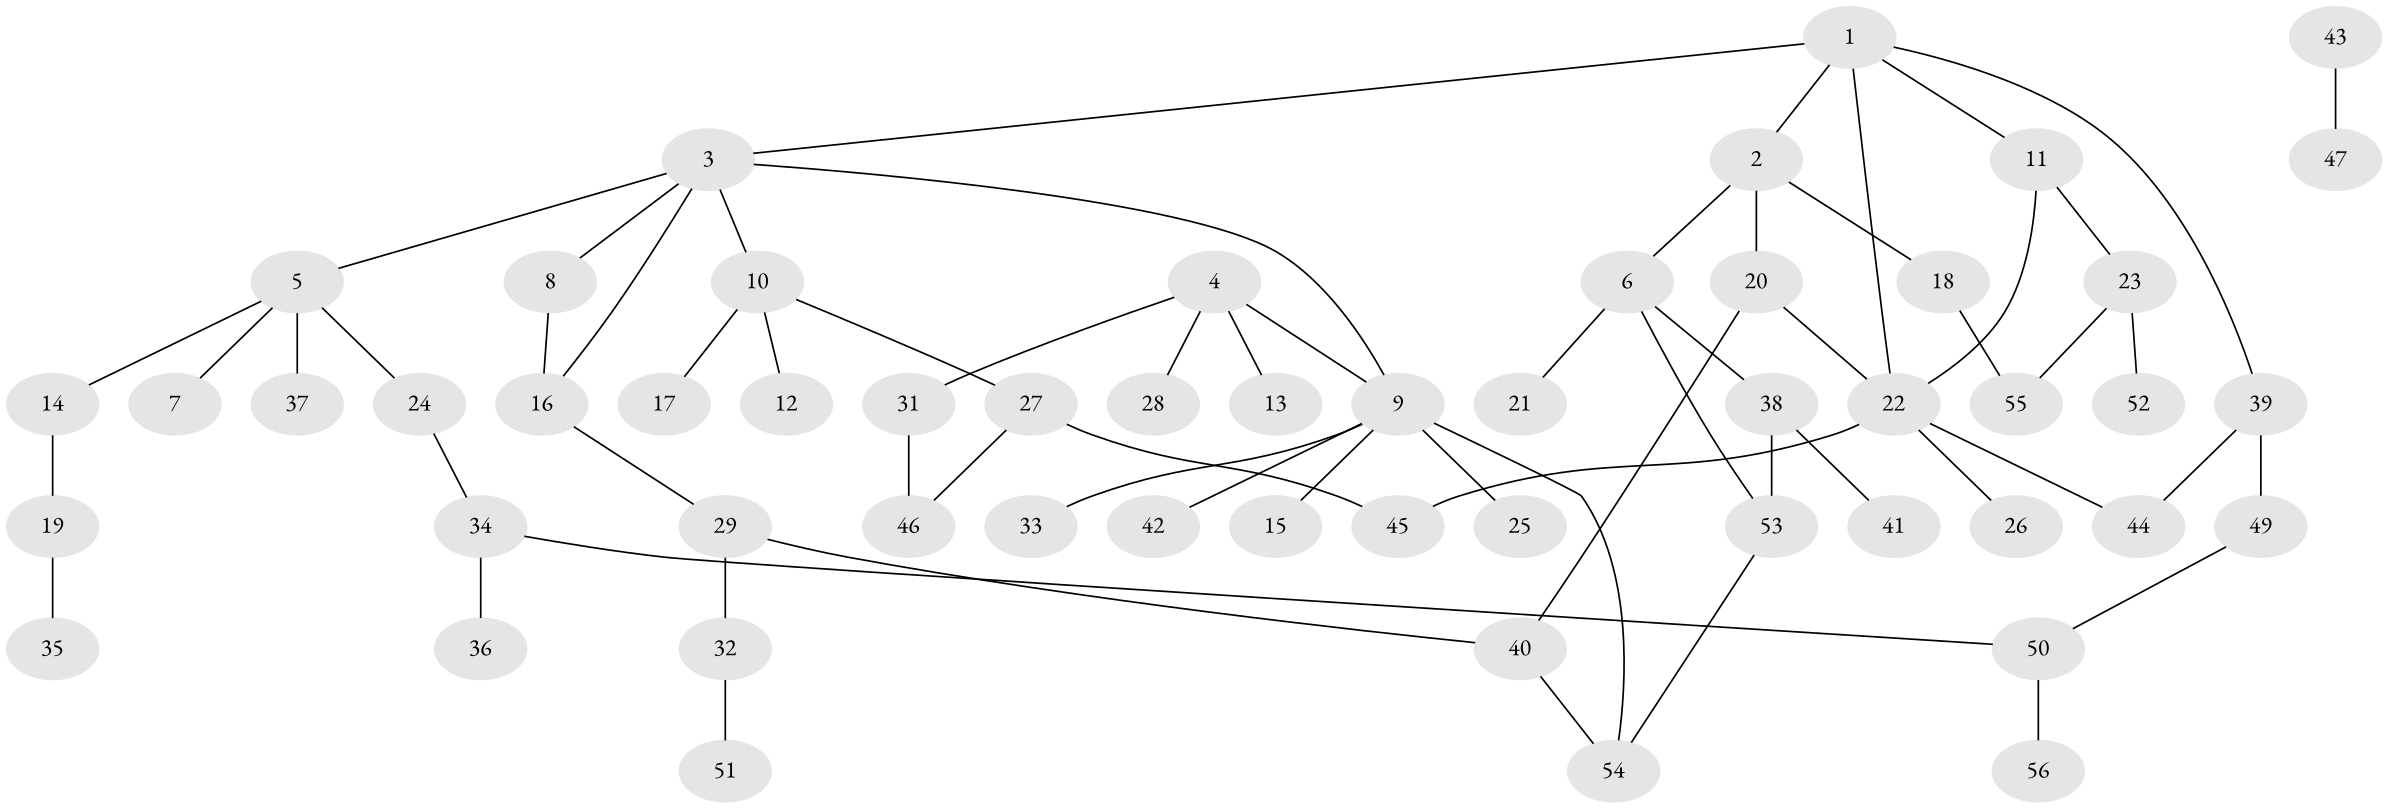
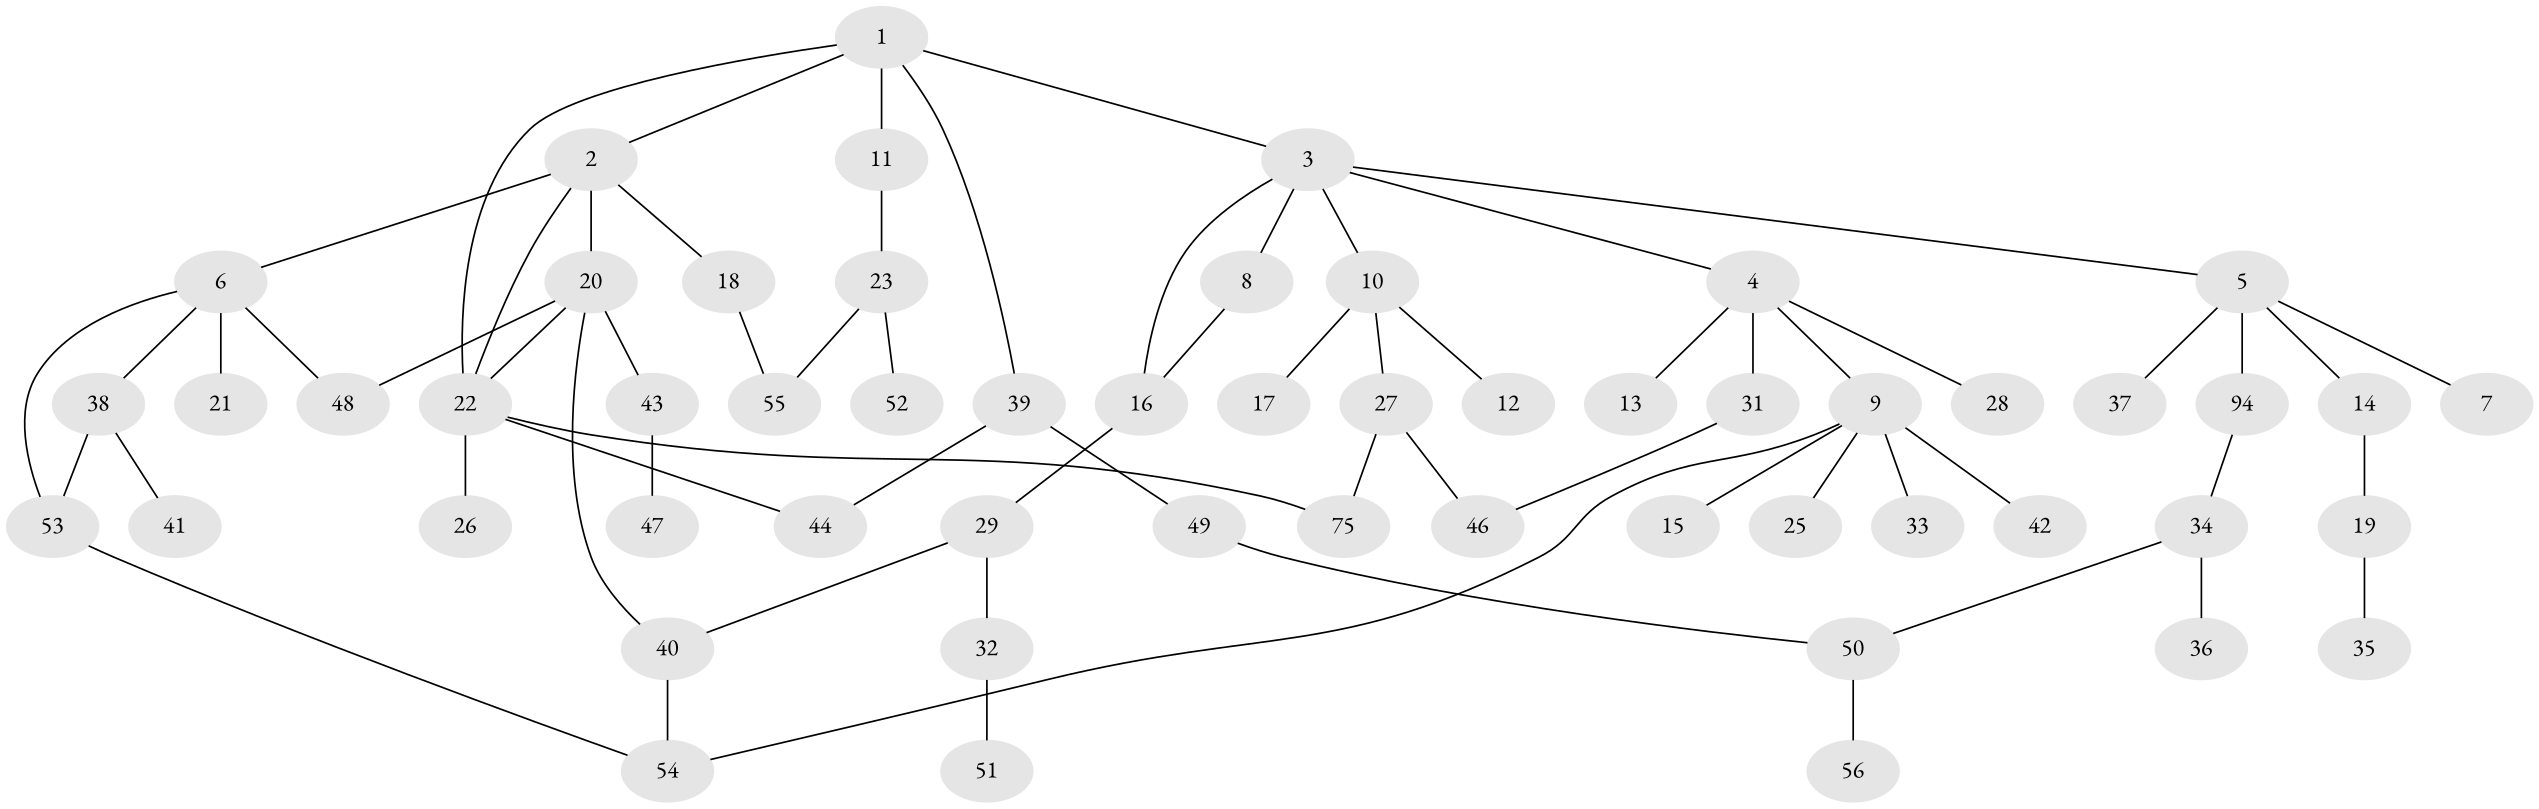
edge "3" -- "9": now "3" -- "4"
edge "11" -- "22": now "2" -- "22"
edge "20" -- "43": added
node "48": added
node "24": label "24" -> "94"
node "45": label "45" -> "75"
